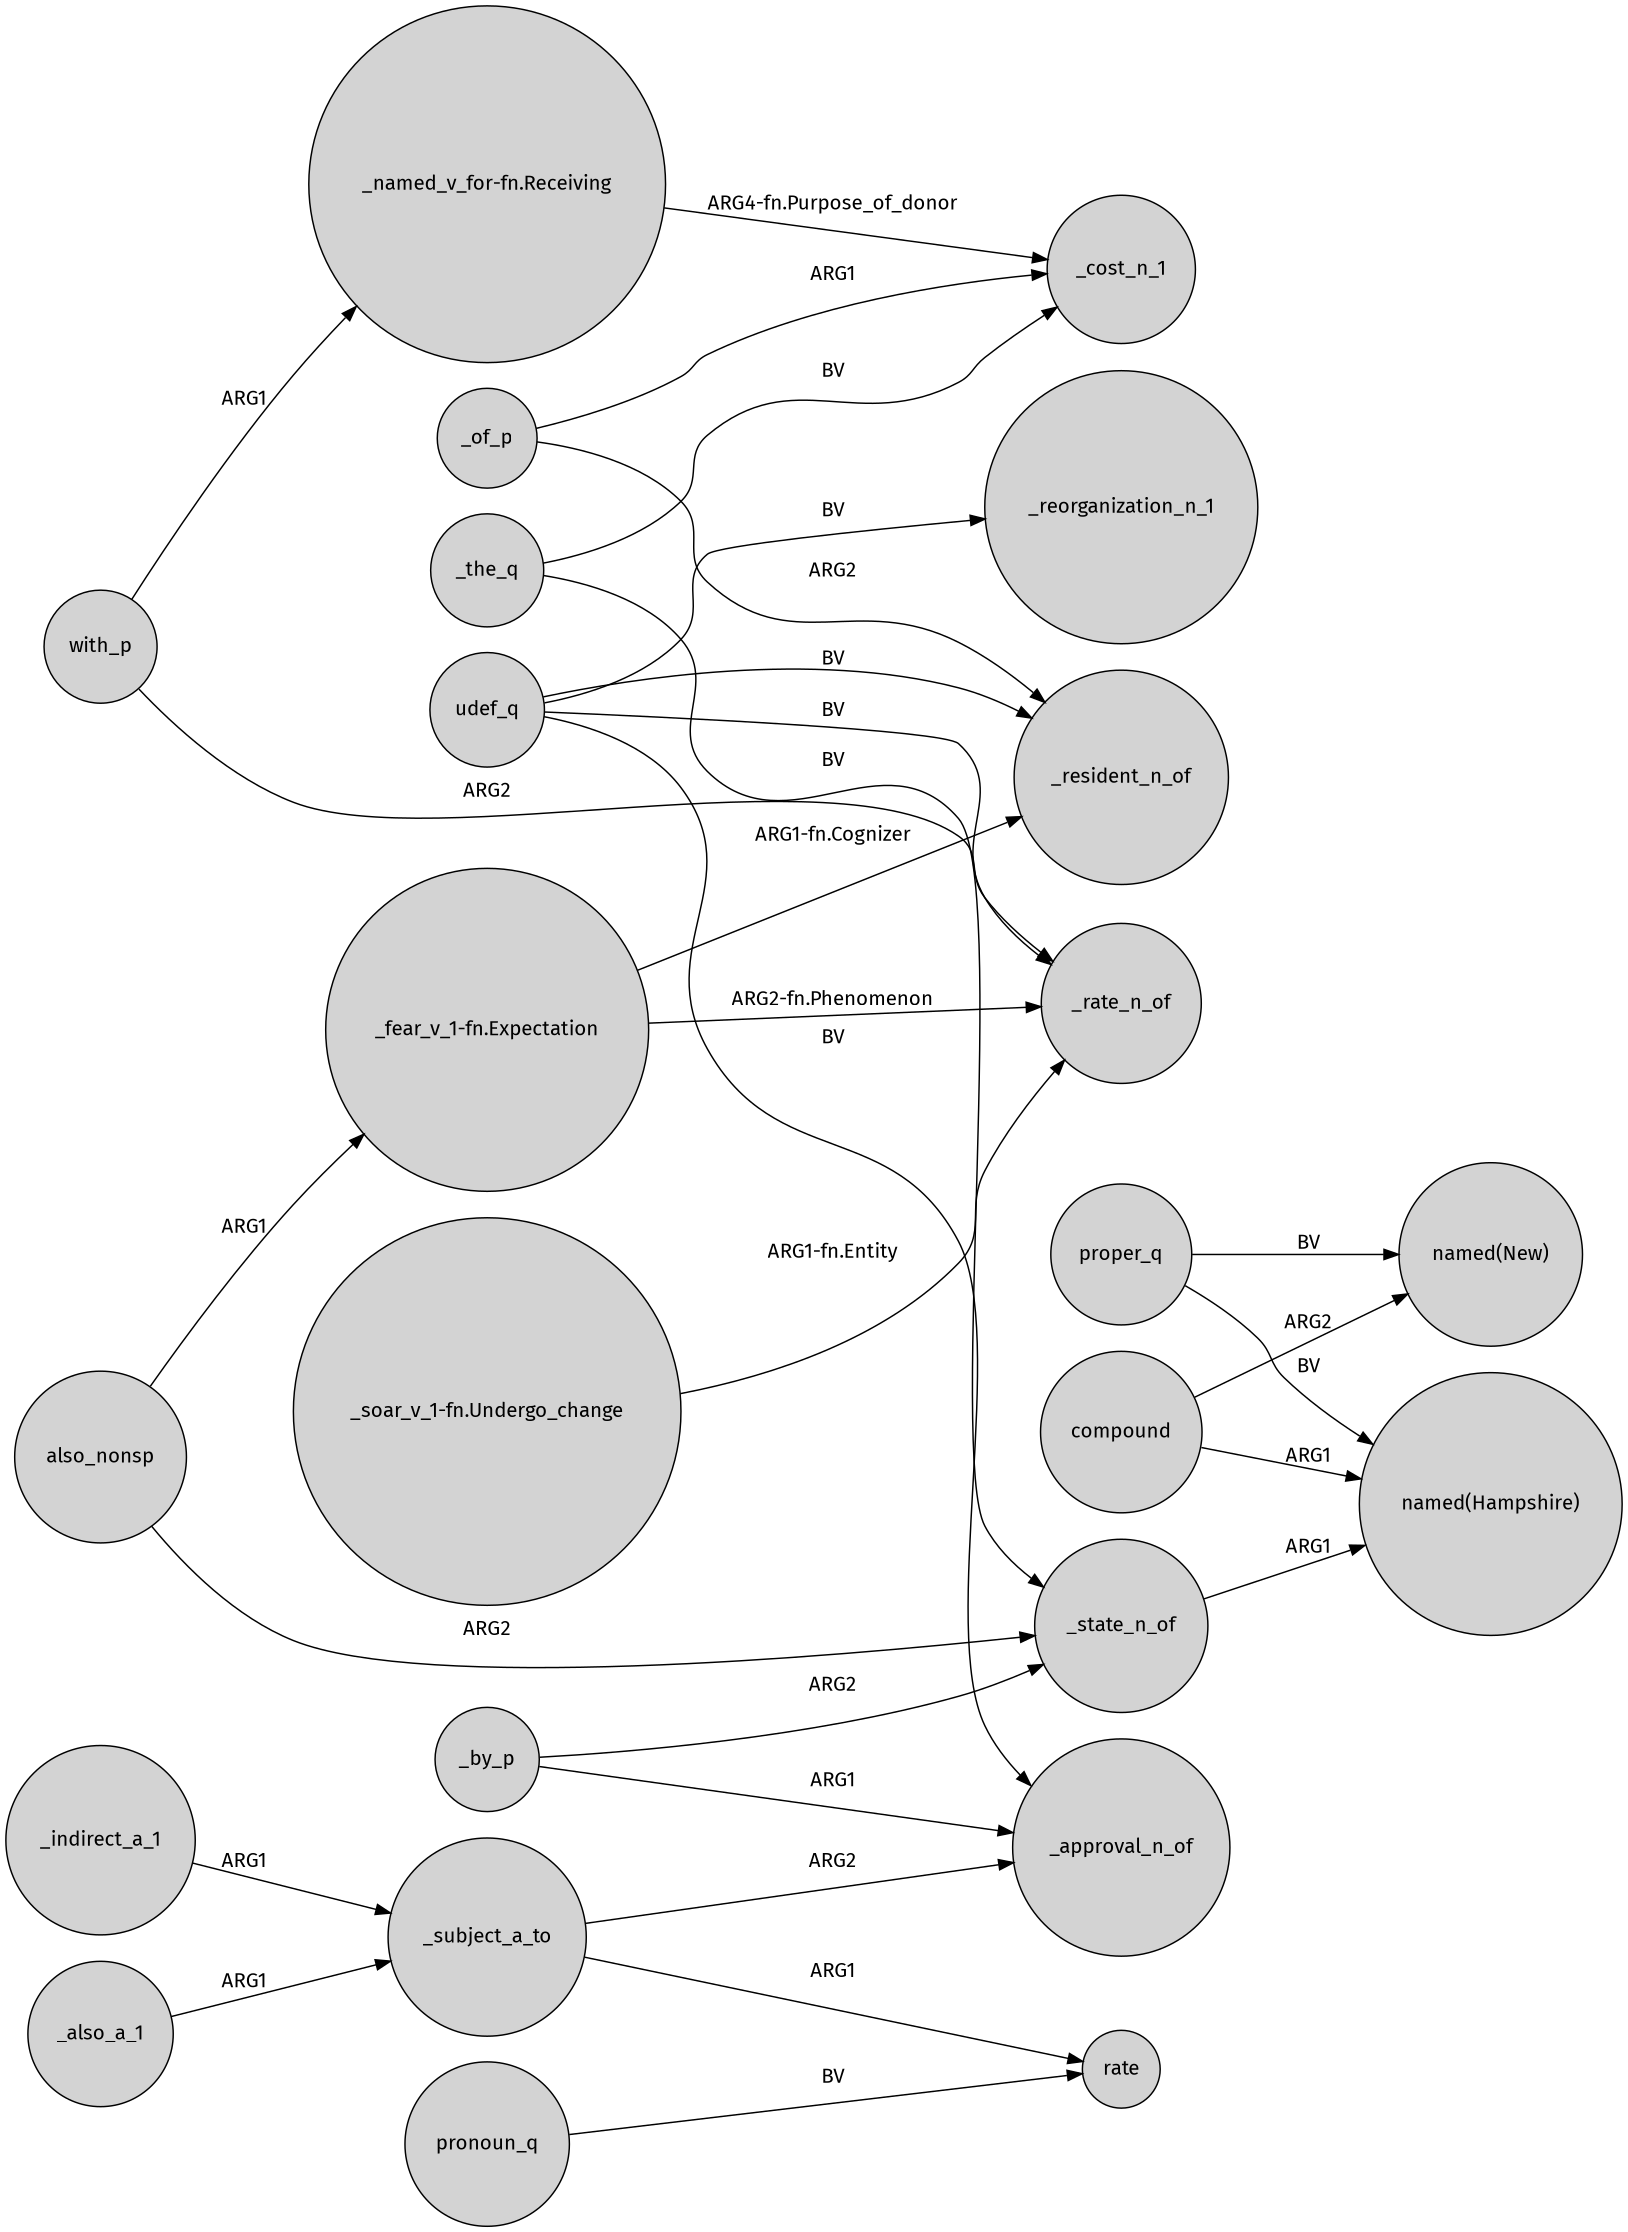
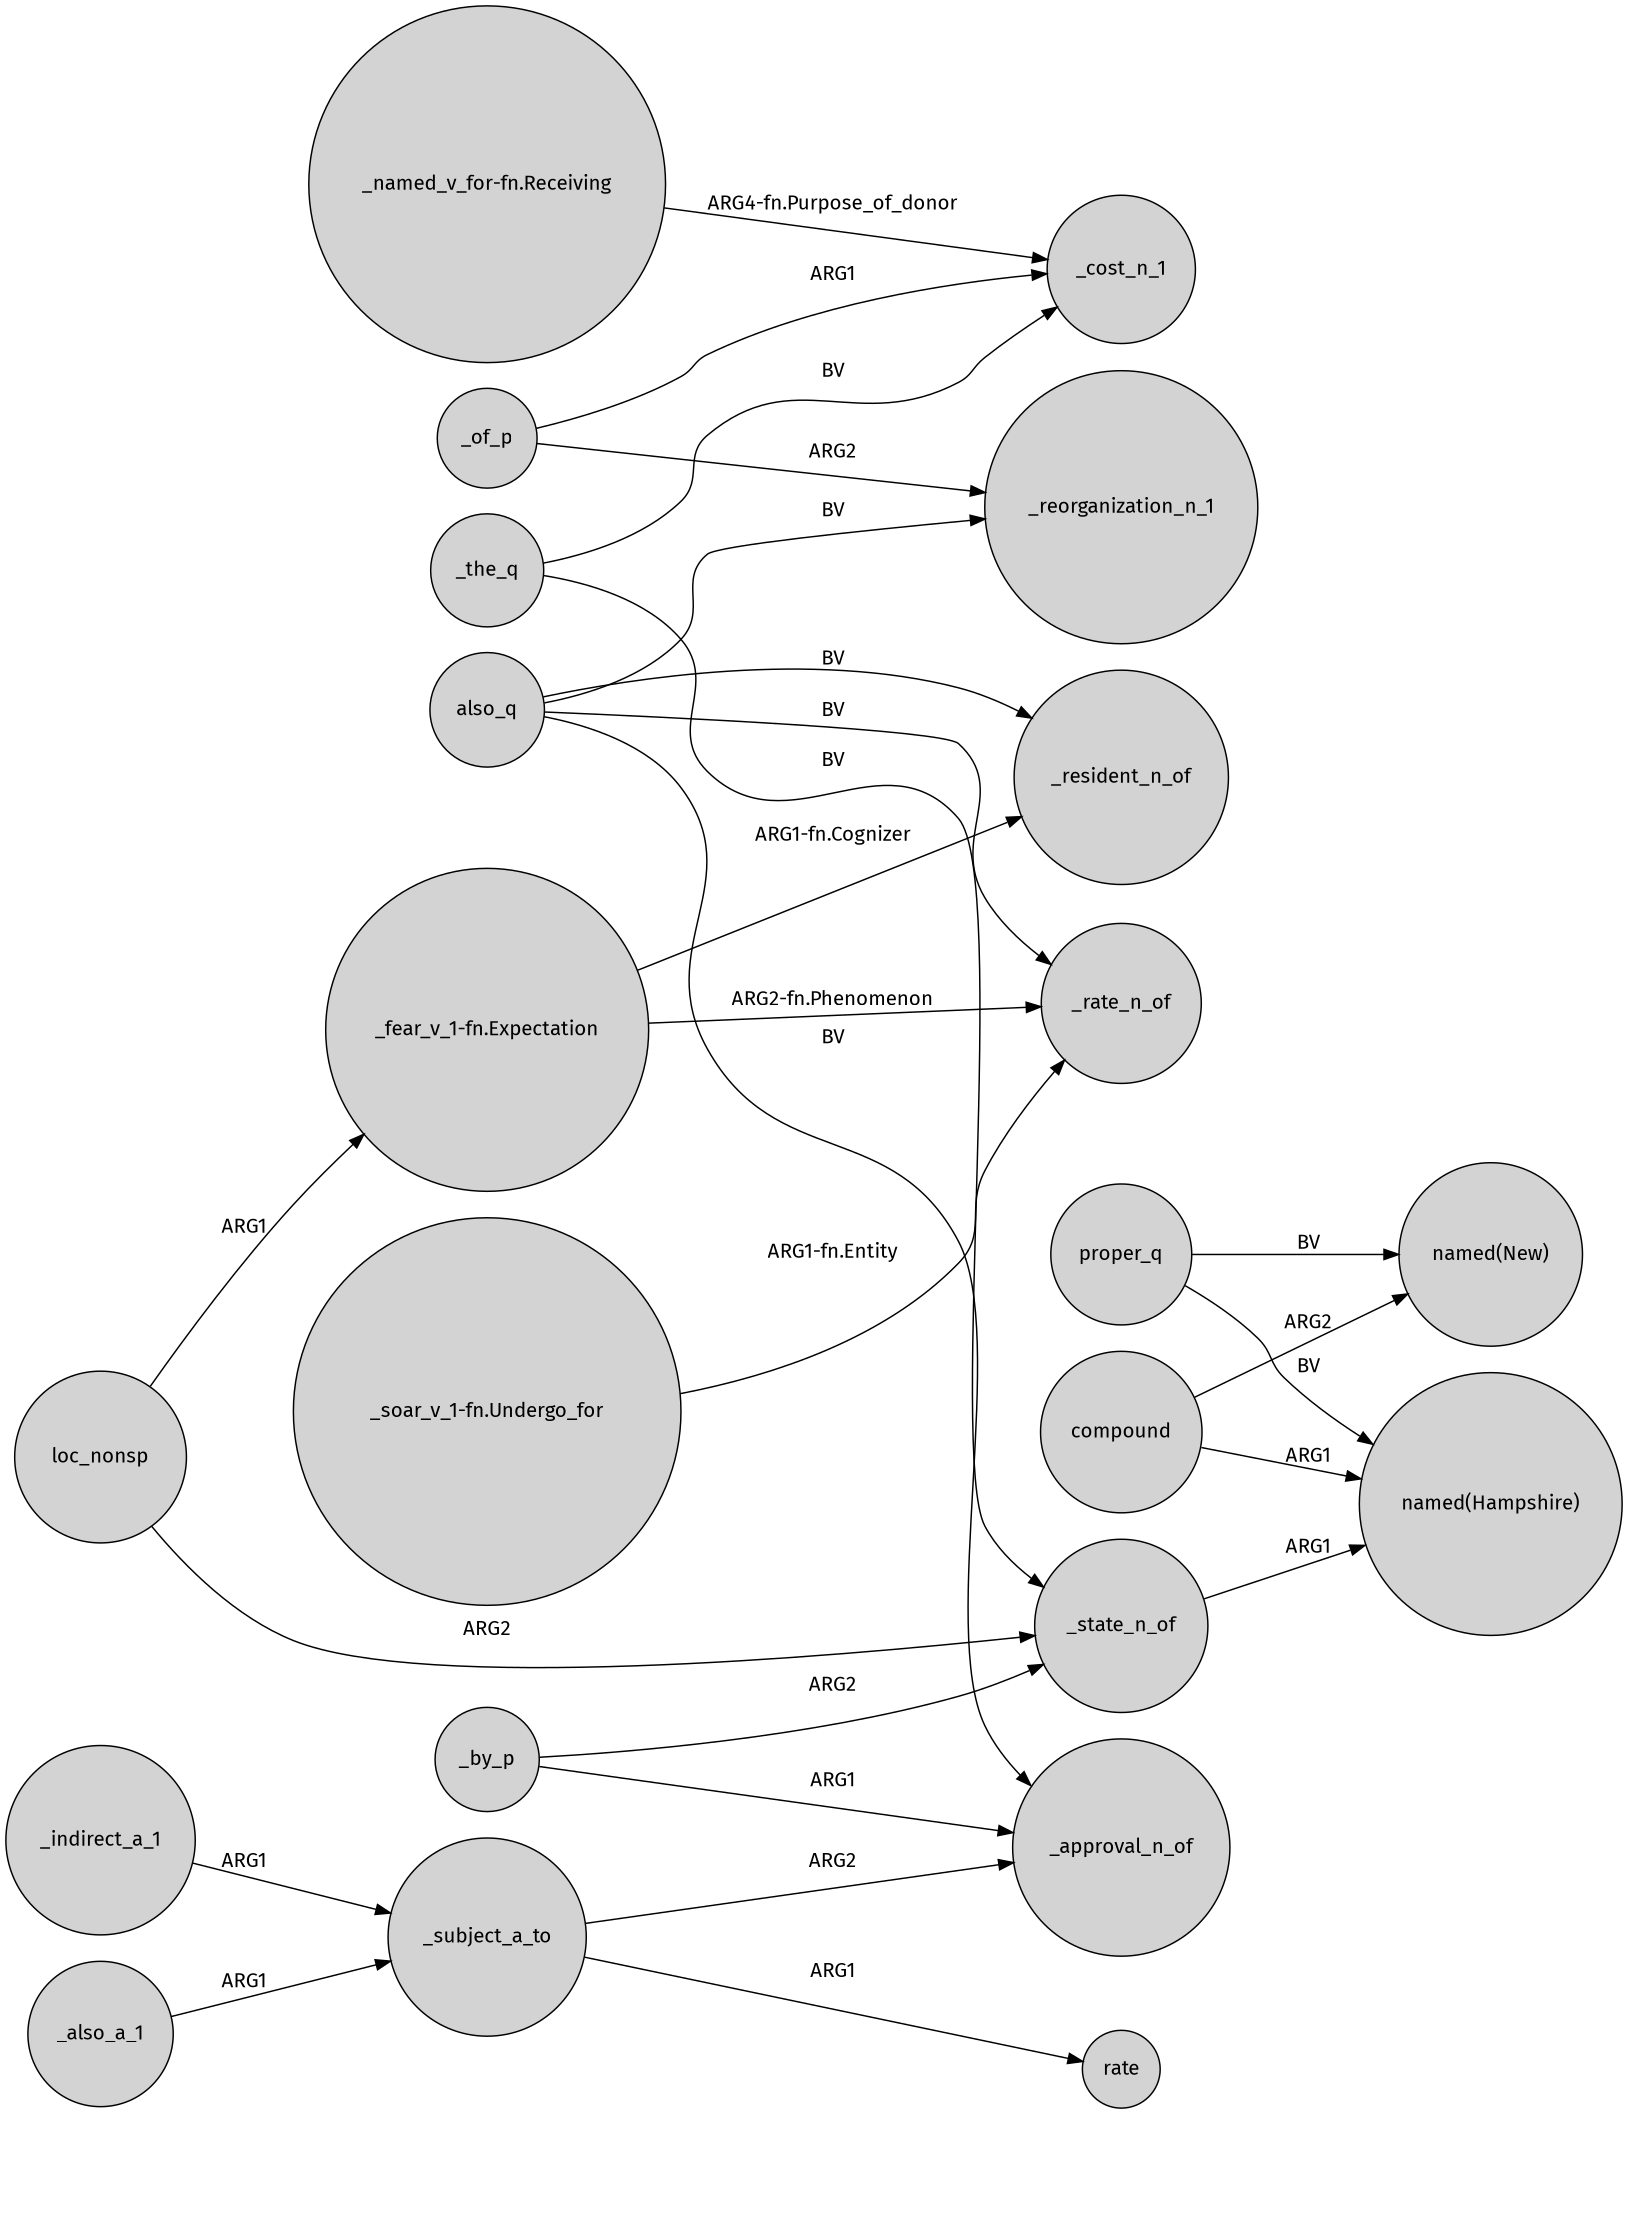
edge "_of_p" -> "_resident_n_of": now "_of_p" -> "_reorganization_n_1"
node "with_p": removed
node "udef_q": label "udef_q" -> "also_q"
node "_soar_v_1-fn.Undergo_change": label "_soar_v_1-fn.Undergo_change" -> "_soar_v_1-fn.Undergo_for"
node "also_nonsp": label "also_nonsp" -> "loc_nonsp"
node "pronoun_q": removed
